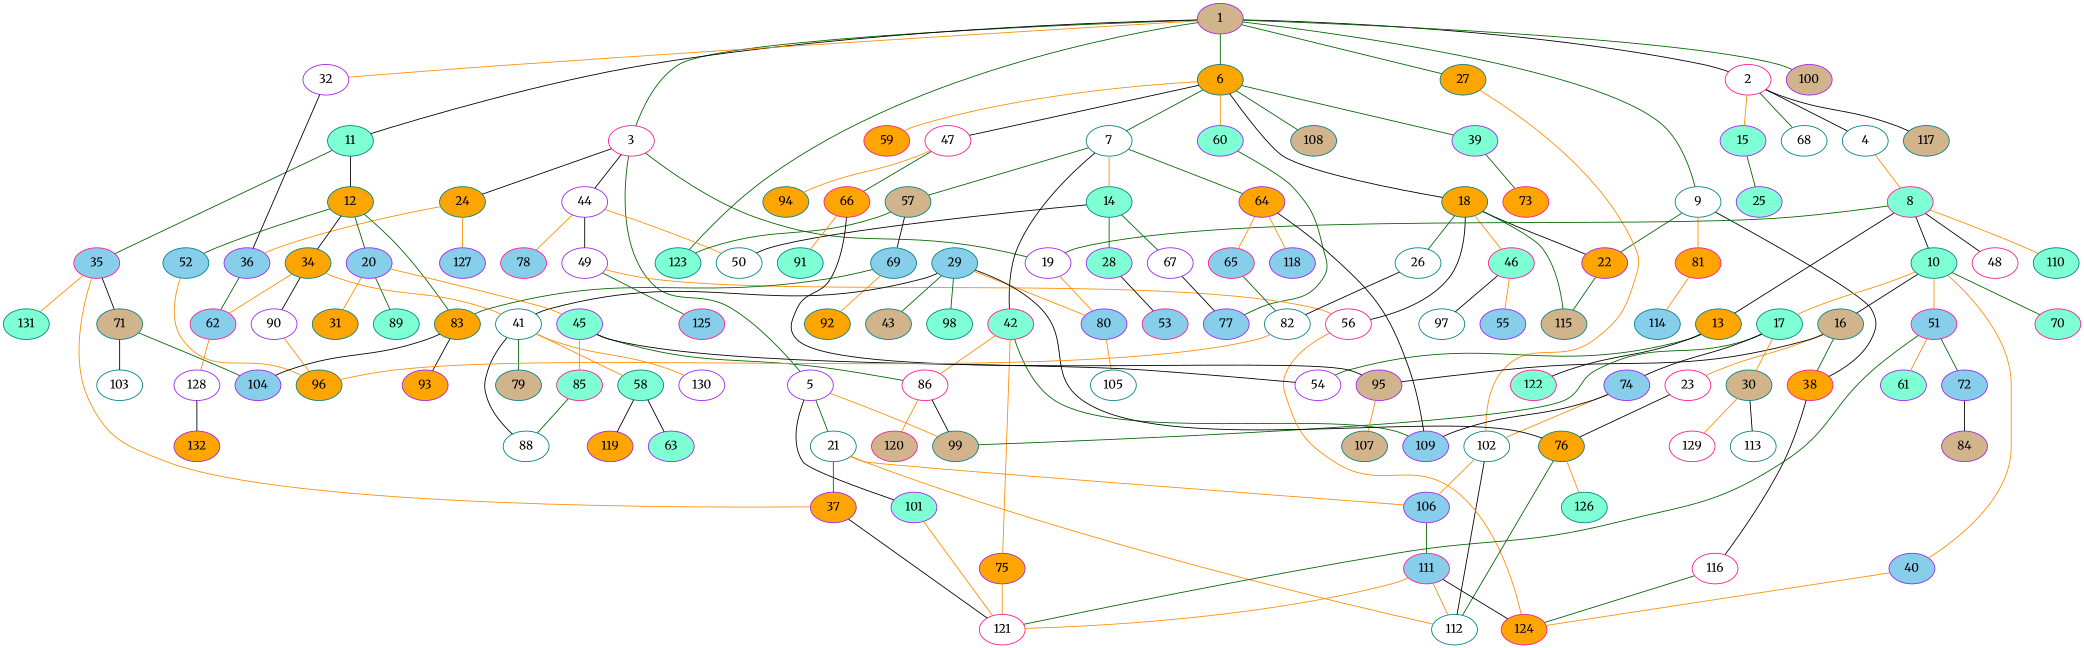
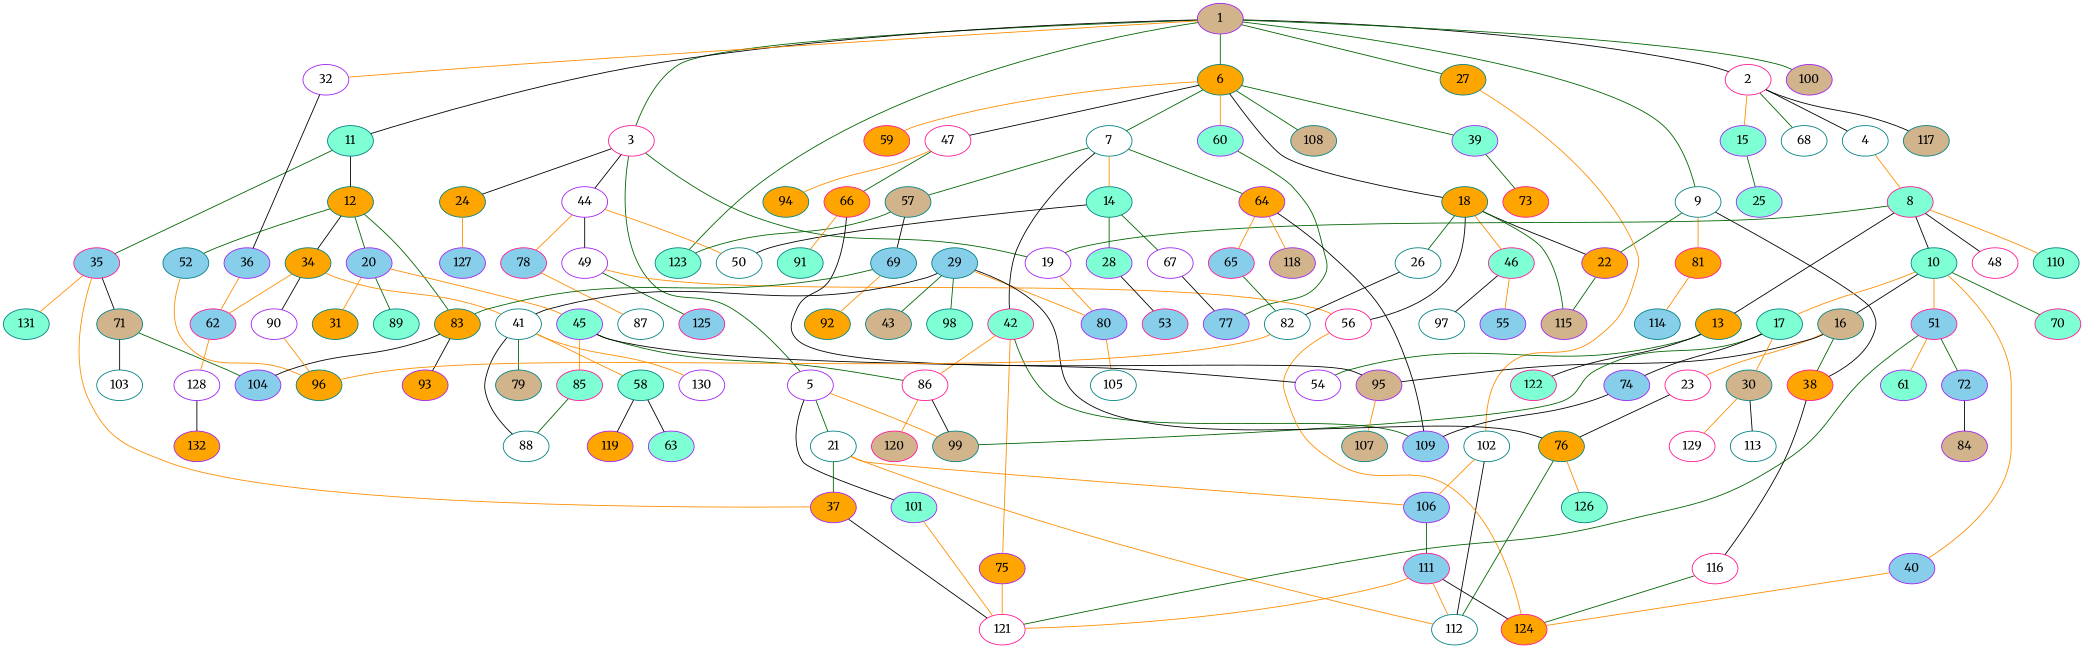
edge "24" -- "36": removed
node "118": fillcolor skyblue -> tan
edge "36" -- "62": color darkgreen -> darkorange
node "87": added
node "115": color teal -> purple
edge "74" -- "102": removed
